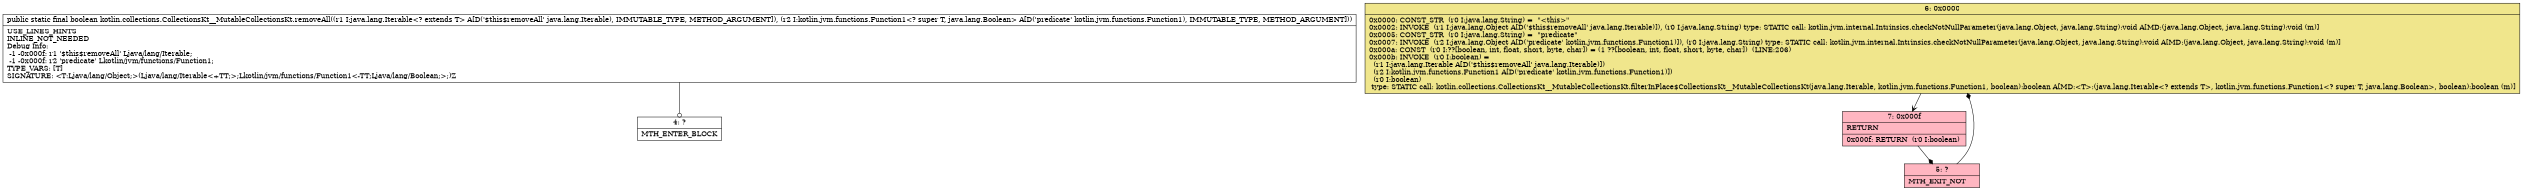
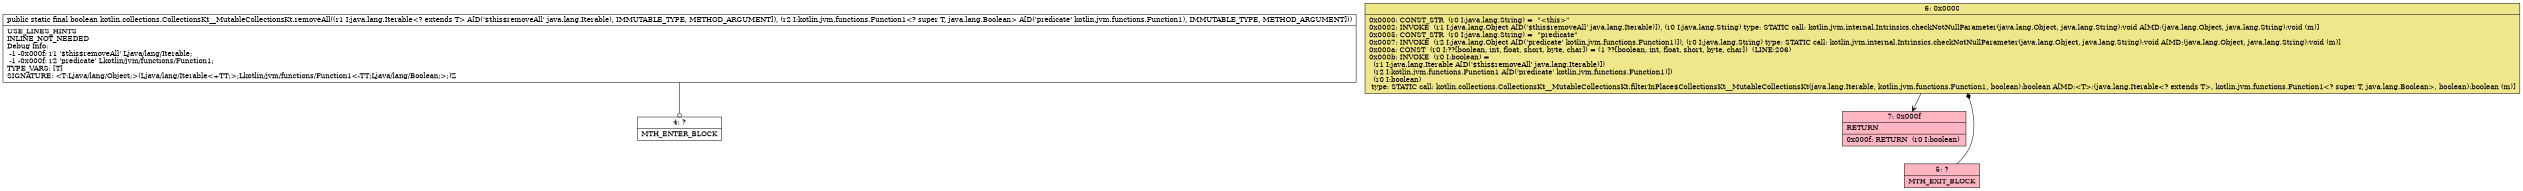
edge "7: 0x000f" -> "5: ?": removed
node "5: ?": text "MTH_EXIT_NOT" -> "MTH_EXIT_BLOCK"
